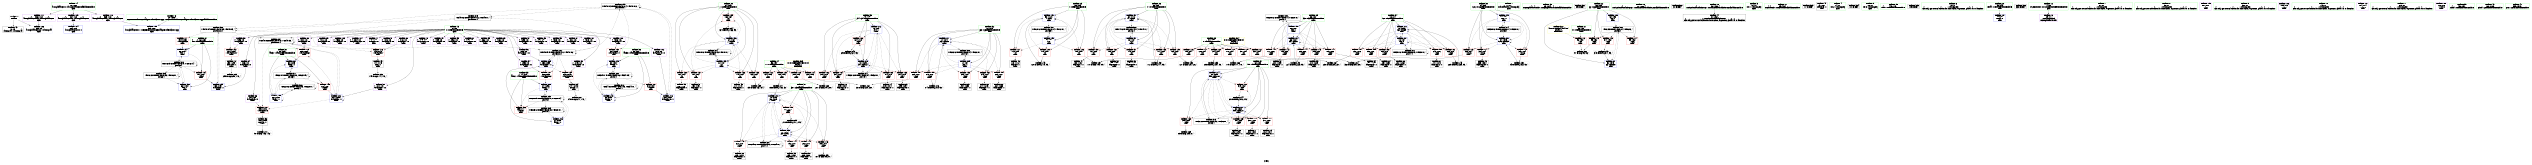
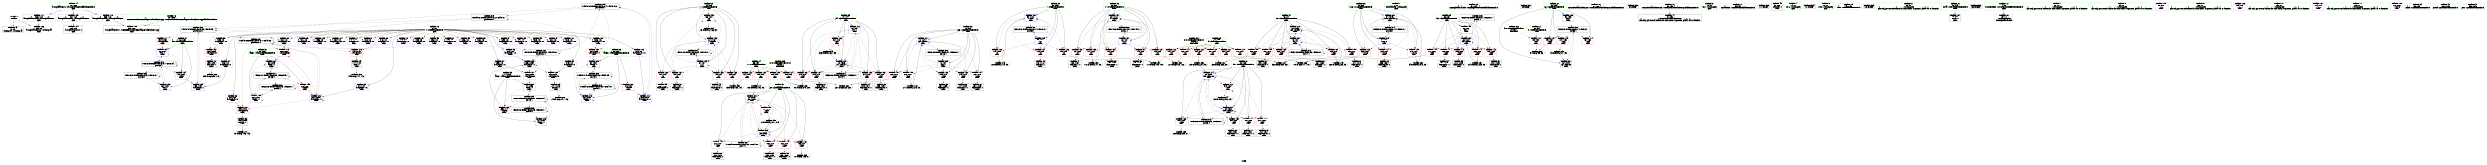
edge "NodeID: 314" -> "NodeID: 220": reversed
